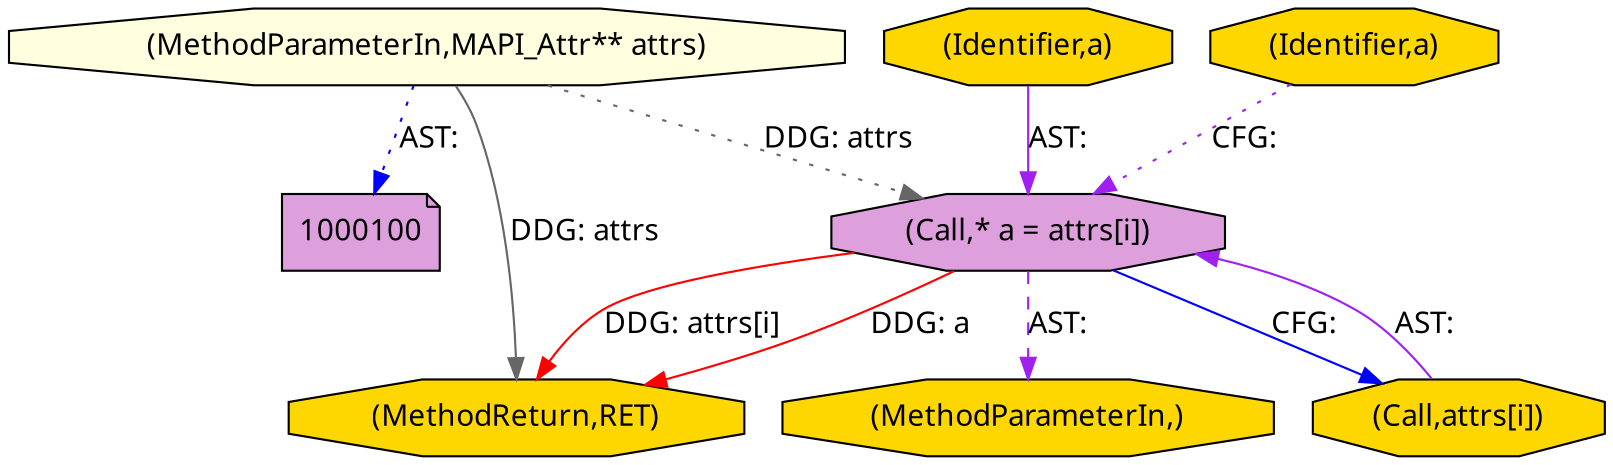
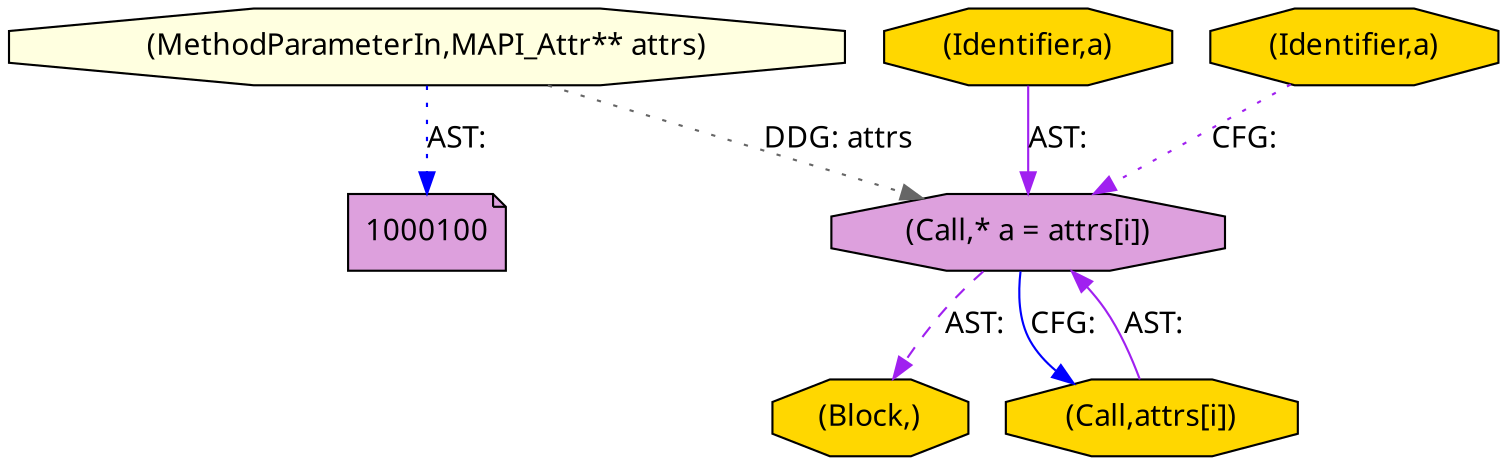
node "(MethodReturn,RET)": removed
node "(MethodParameterIn,)": label "(MethodParameterIn,)" -> "(Block,)"
